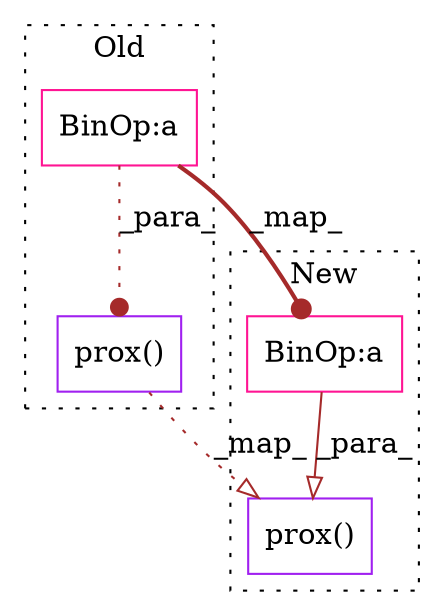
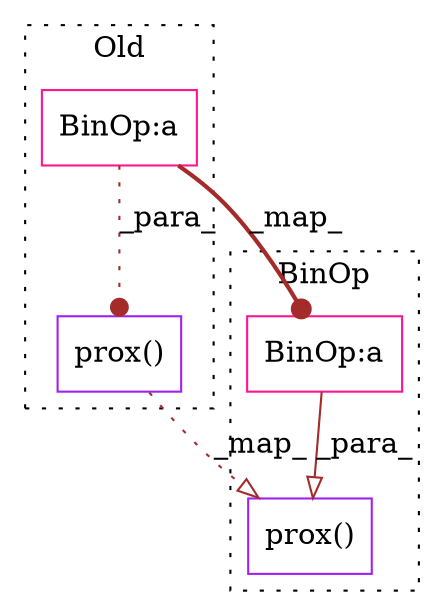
cluster "New": label "New" -> "BinOp"
